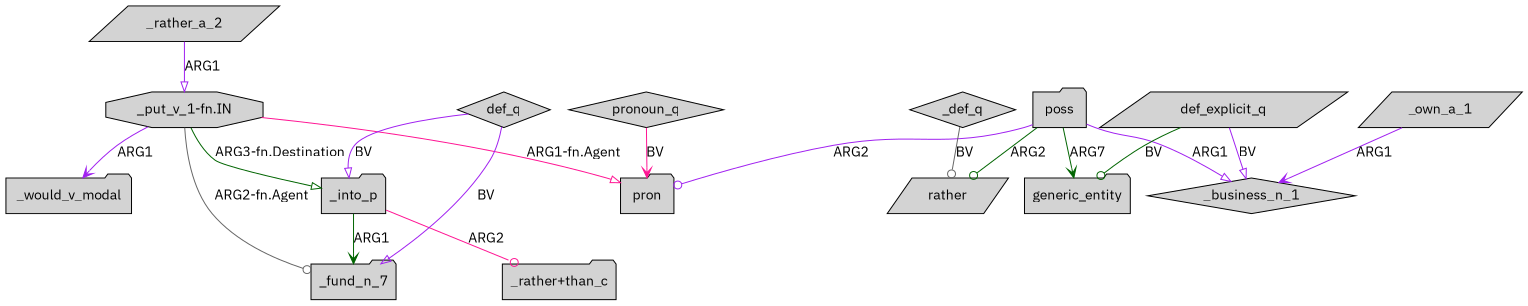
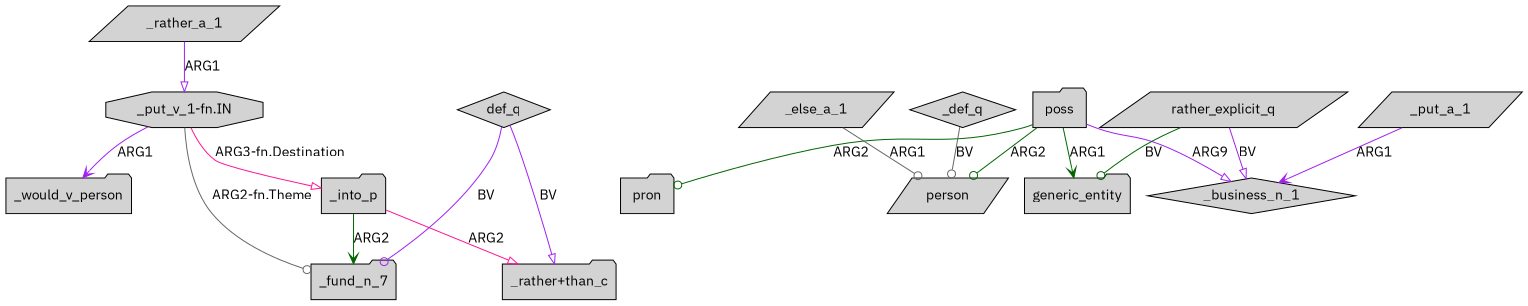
node "_rather_a_2": label "_rather_a_2" -> "_rather_a_1"
node "pronoun_q": removed
node "_else_a_1": added
node "def_explicit_q": label "def_explicit_q" -> "rather_explicit_q"
node "_own_a_1": label "_own_a_1" -> "_put_a_1"
edge "def_q" -> "_into_p": now "def_q" -> "_rather+than_c"
edge "_put_v_1-fn.IN" -> "pron": removed, label "ARG1-fn.Agent"
edge "poss" -> "pron": color purple -> darkgreen
edge "poss" -> "generic_entity": label "ARG7" -> "ARG1"
edge "poss" -> "_business_n_1": label "ARG1" -> "ARG9"
edge "_put_v_1-fn.IN" -> "_into_p": color darkgreen -> deeppink
node "_would_v_modal": label "_would_v_modal" -> "_would_v_person"
edge "_put_v_1-fn.IN" -> "_fund_n_7": label "ARG2-fn.Agent" -> "ARG2-fn.Theme"
node "rather": label "rather" -> "person"
edge "def_q" -> "_fund_n_7": arrowhead onormal -> odot
edge "_into_p" -> "_rather+than_c": arrowhead odot -> onormal
edge "_into_p" -> "_fund_n_7": label "ARG1" -> "ARG2"
